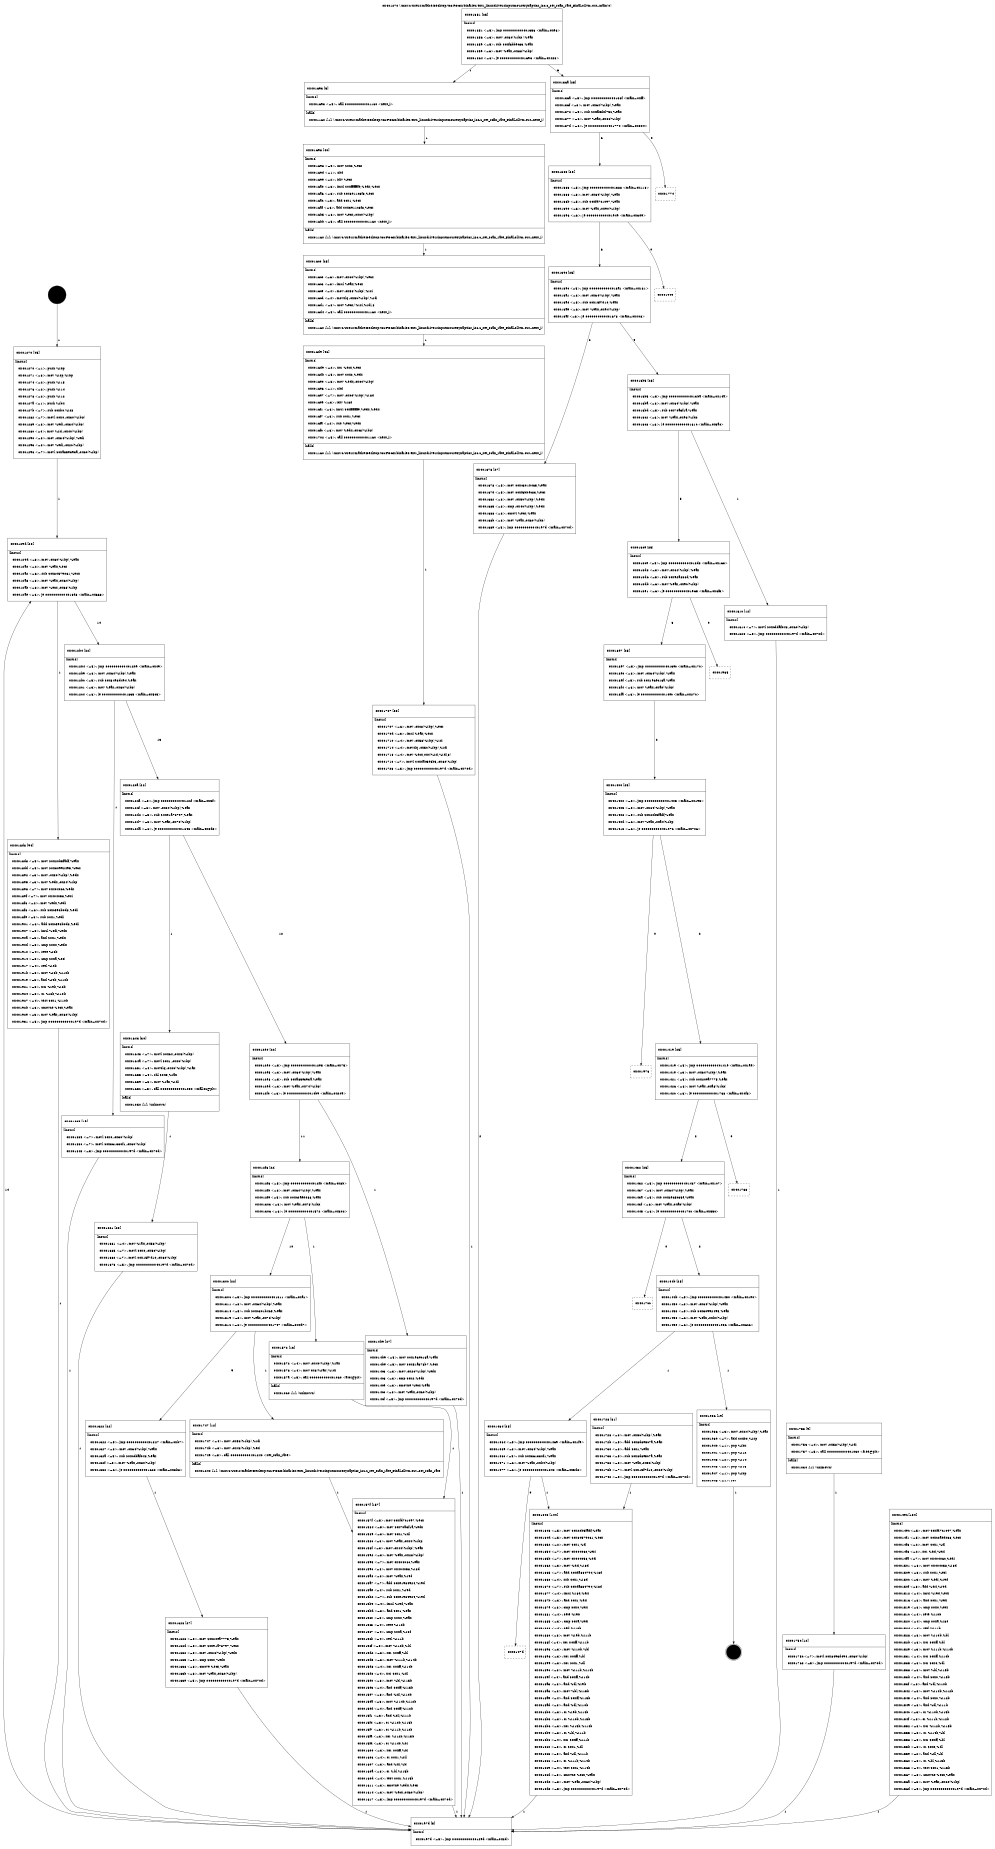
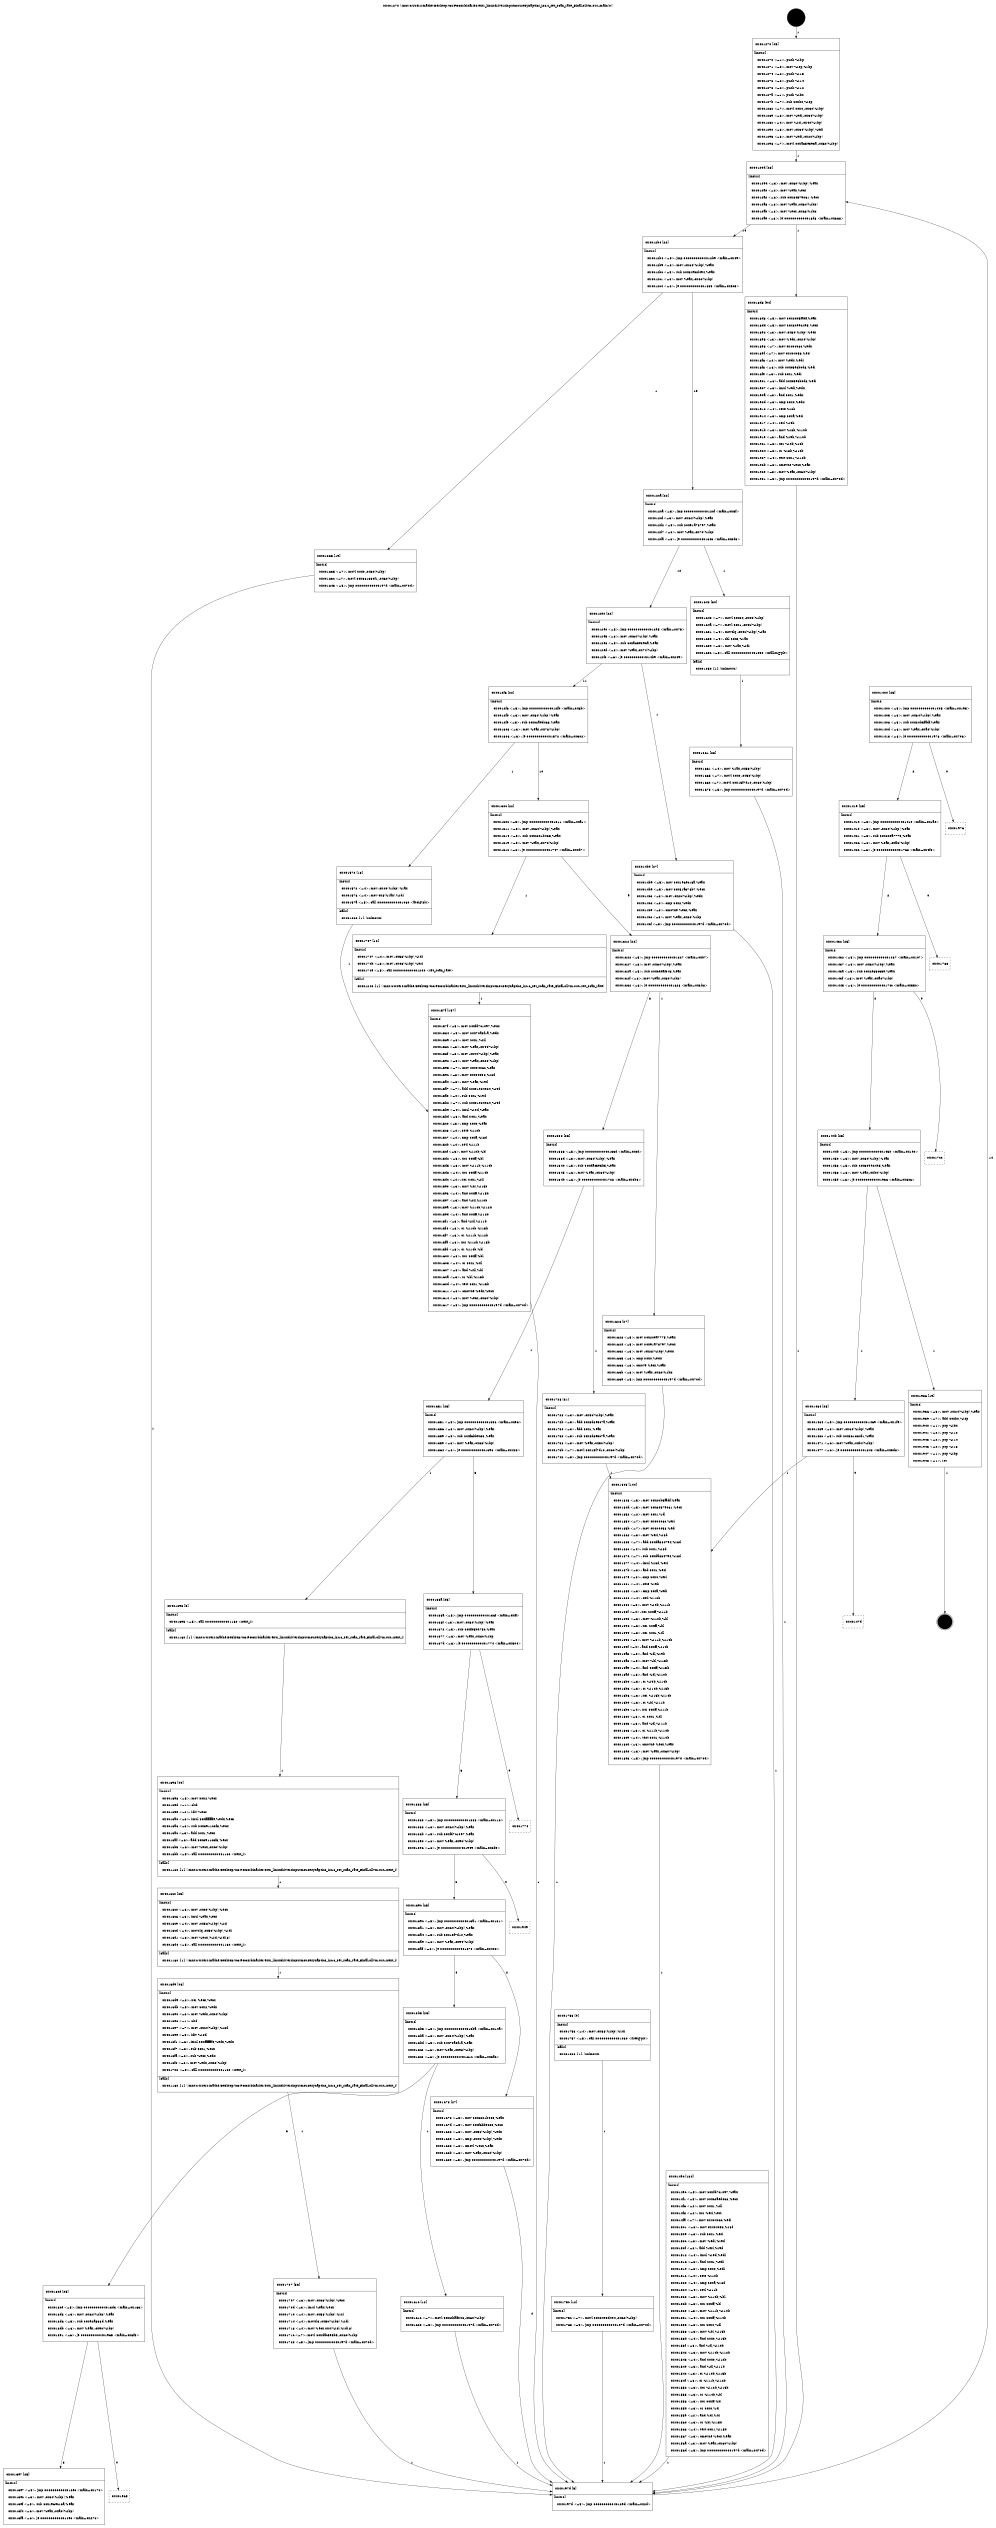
edge "0x4013e7 [25]" -> "0x401400 [25]": removed, label "2"
node "0x401338 [25]": added
